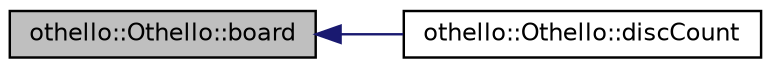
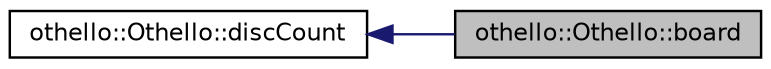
edge "othello::Othello::discCount" -> "othello::Othello::board": reversed
